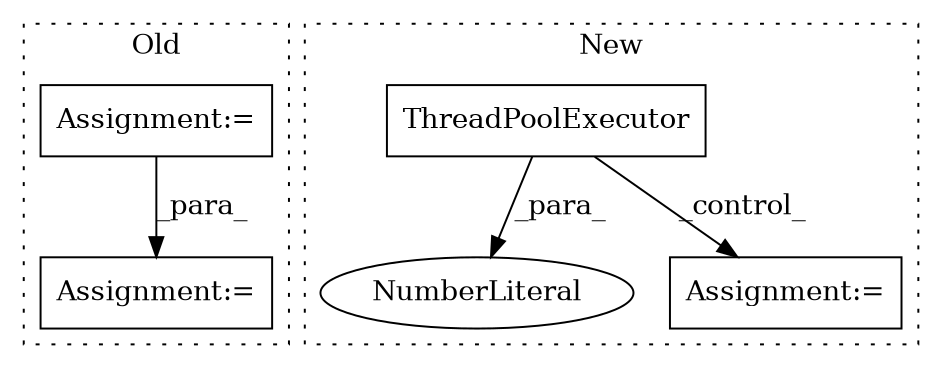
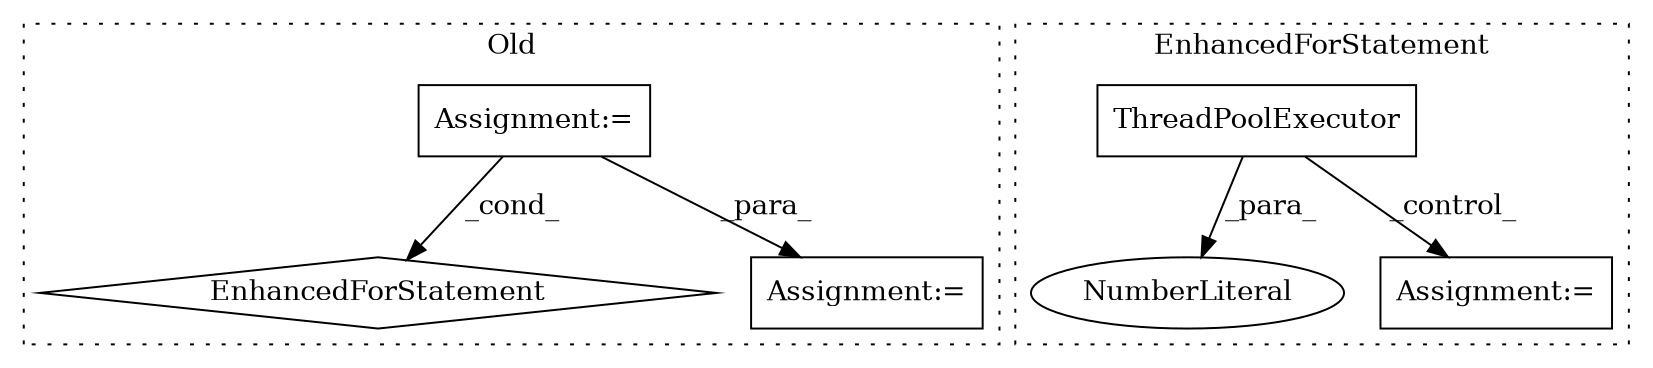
cluster "New": label "New" -> "EnhancedForStatement"
node "EnhancedForStatement": added
